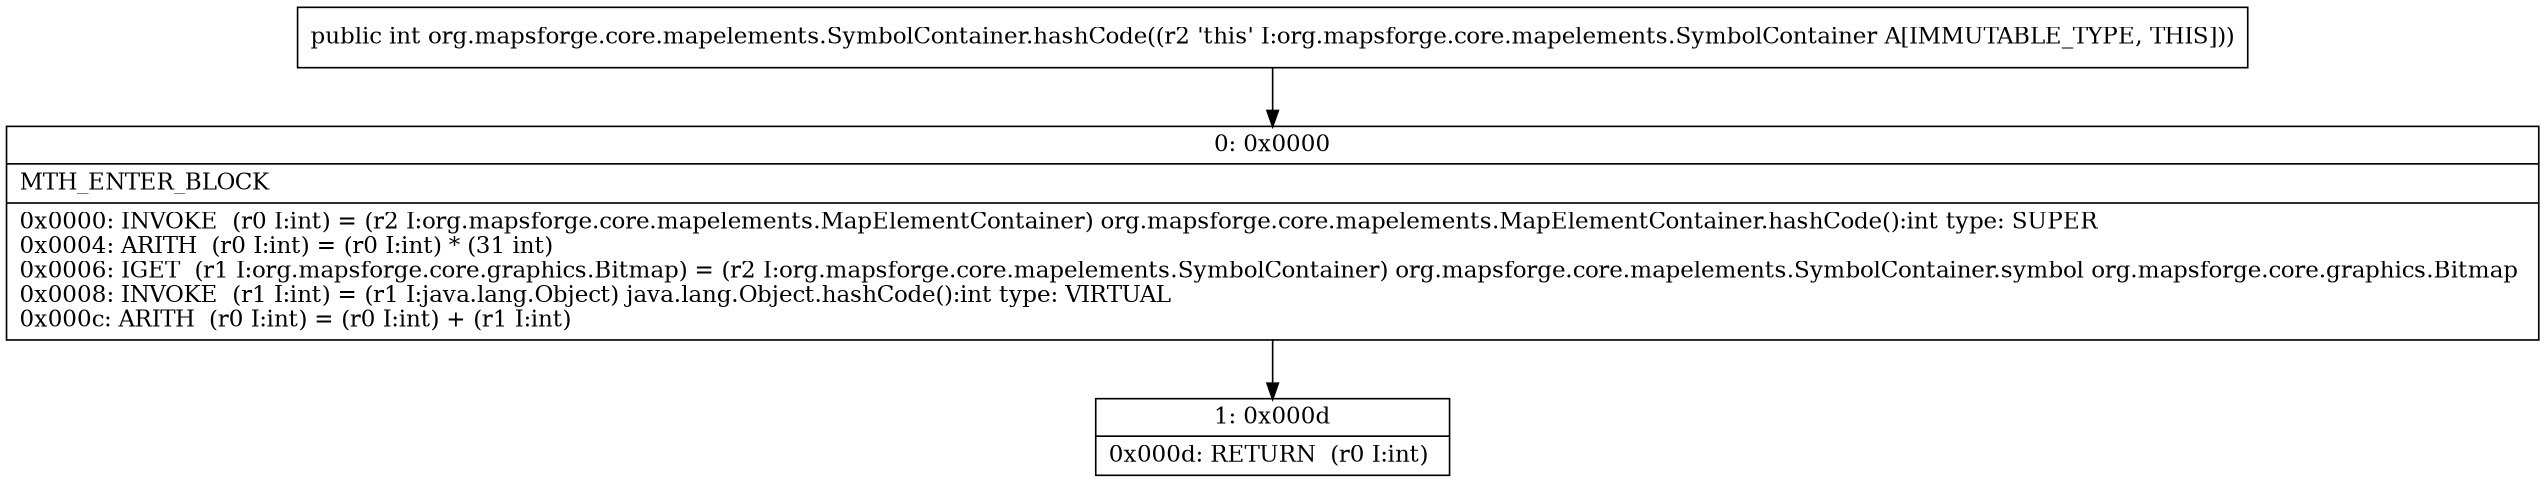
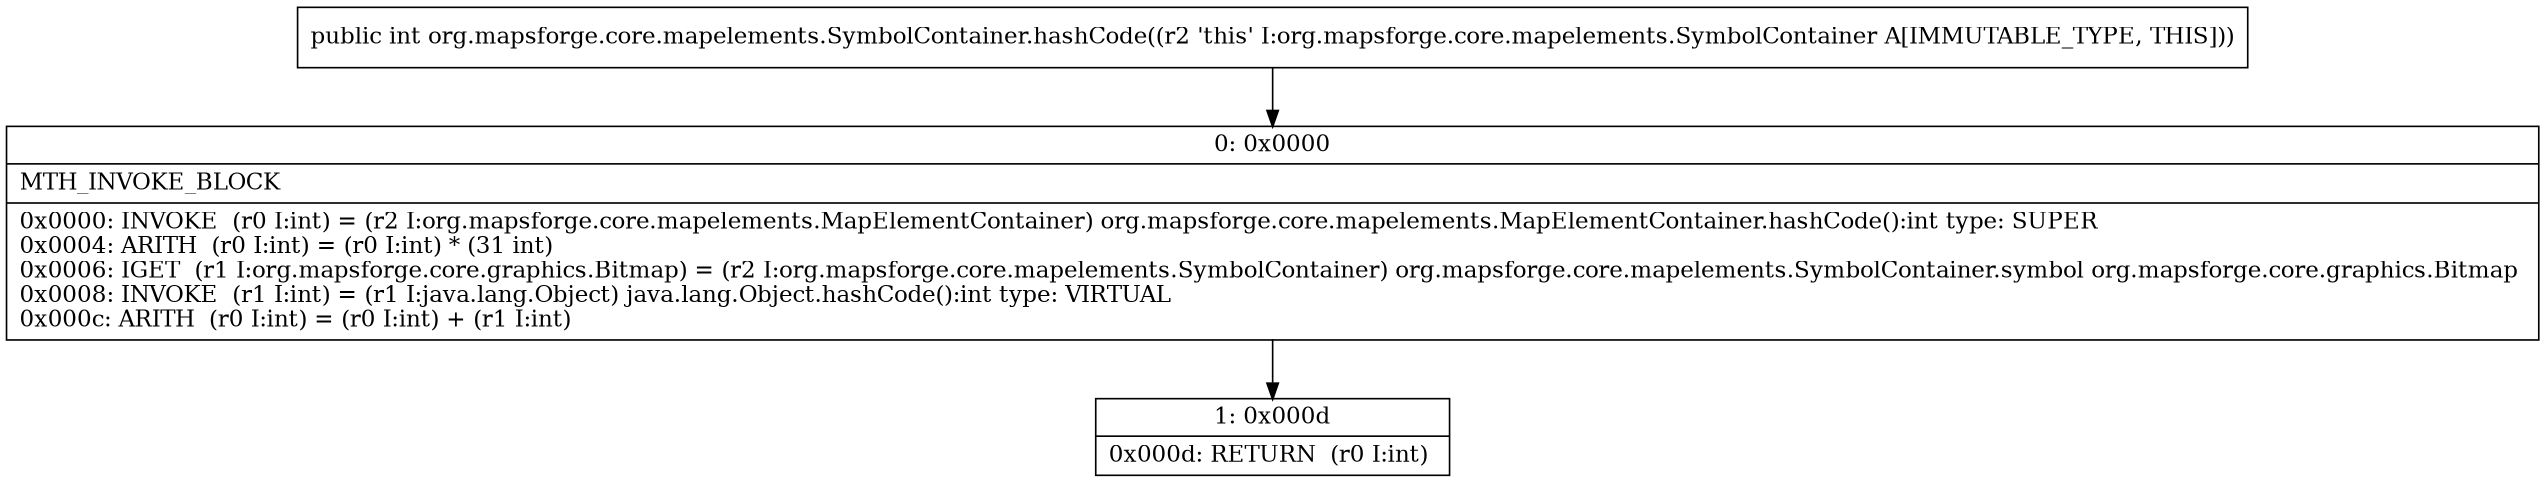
node "0: 0x0000": text "MTH_ENTER_BLOCK" -> "MTH_INVOKE_BLOCK"
